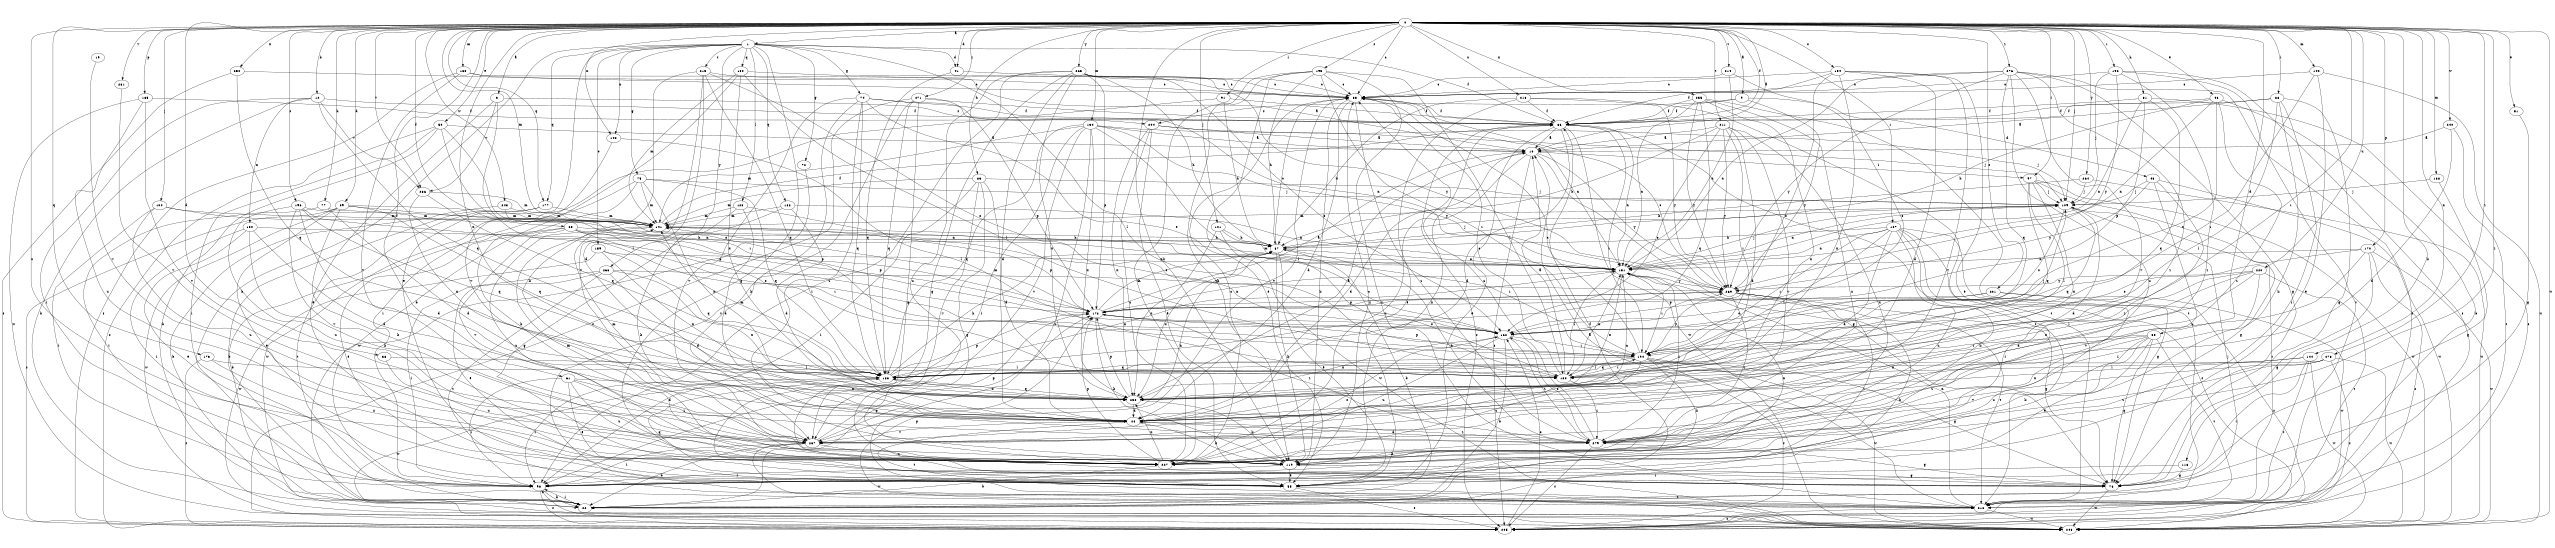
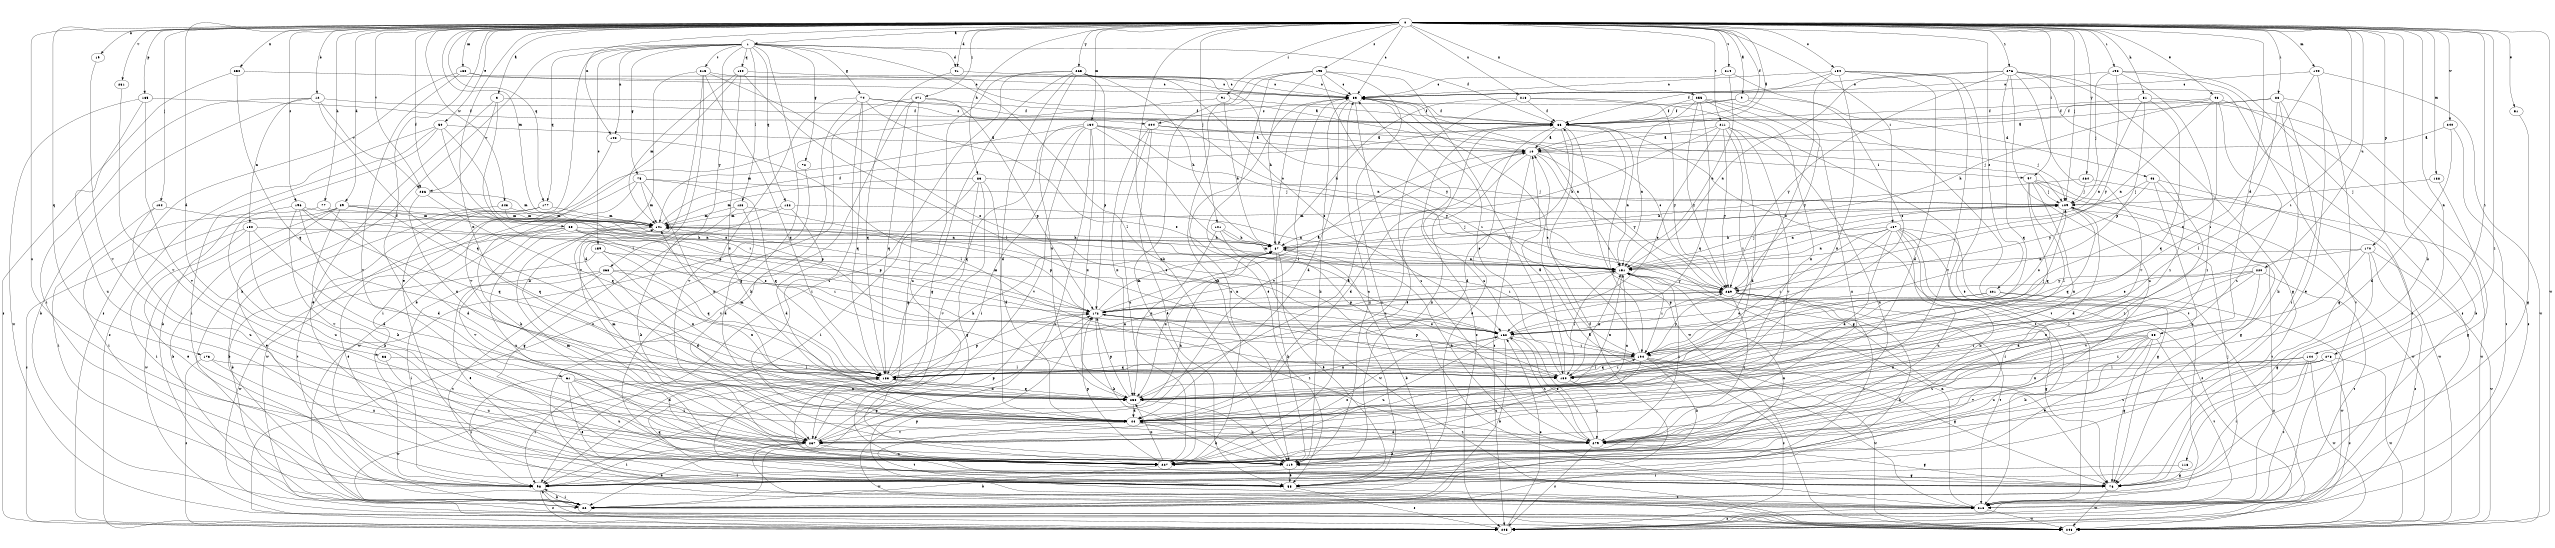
edge "0" -> "19": added, label "b"
edge "104" -> "141": removed, label "m"
